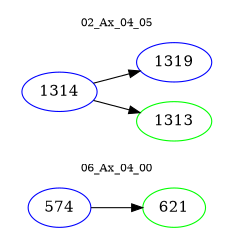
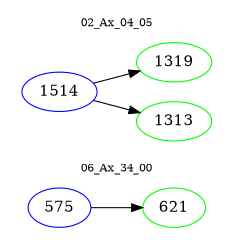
node "1319": color blue -> green
node "1314": label "1314" -> "1514"
cluster "06_Ax_04_00": label "06_Ax_04_00" -> "06_Ax_34_00"
node "574": label "574" -> "575"
